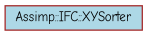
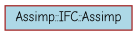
node "Assimp::IFC::XYSorter": label "Assimp::IFC::XYSorter" -> "Assimp::IFC::Assimp"
